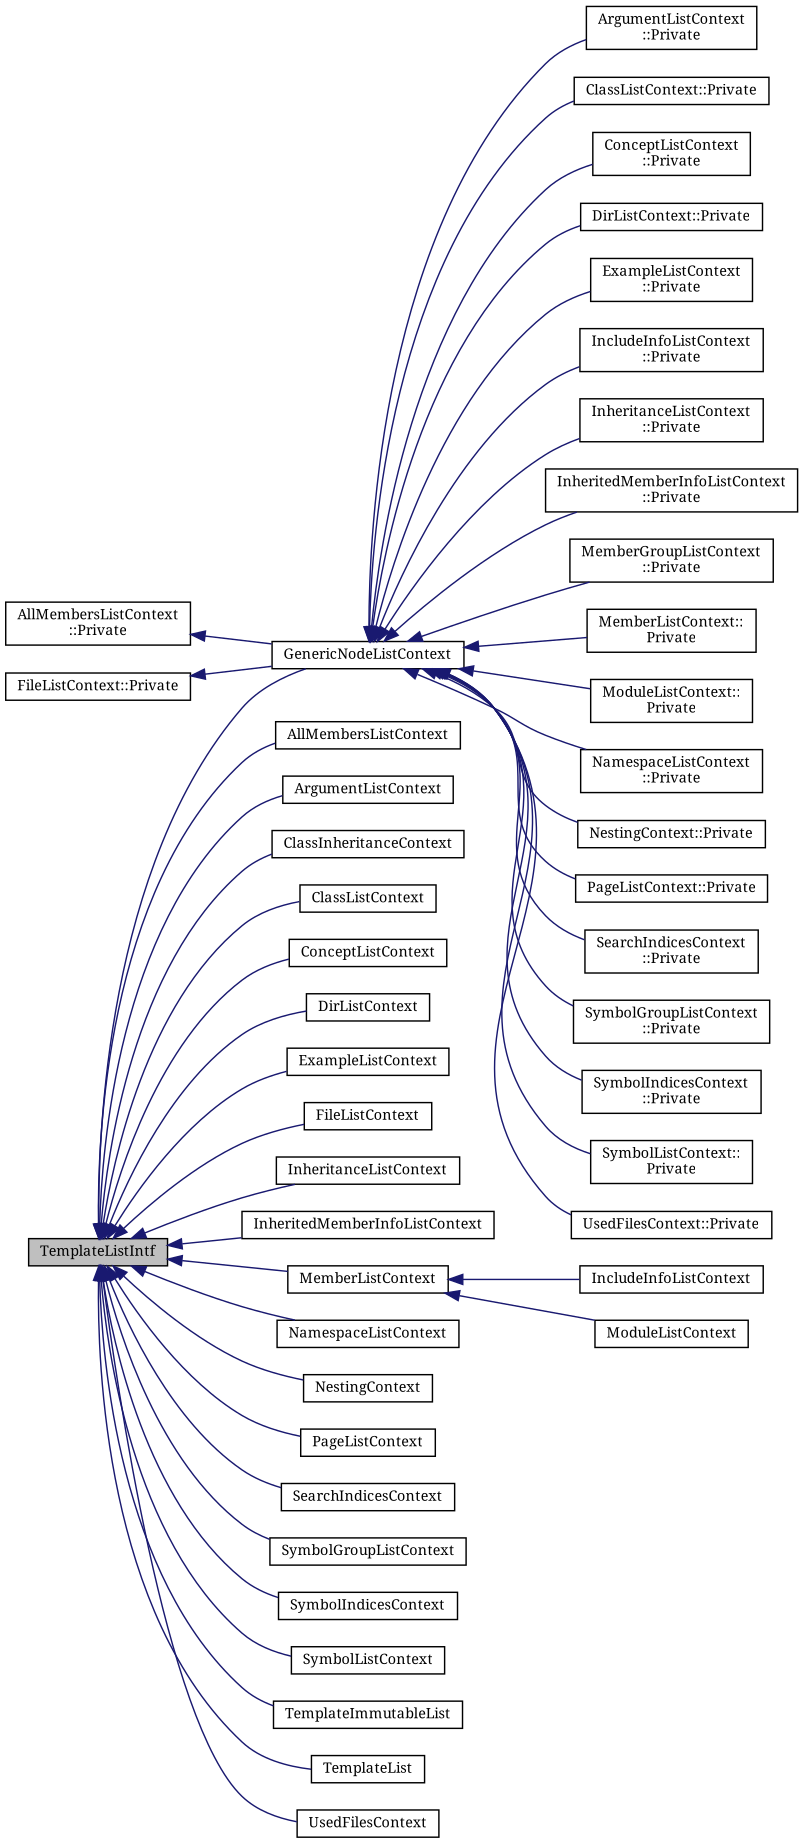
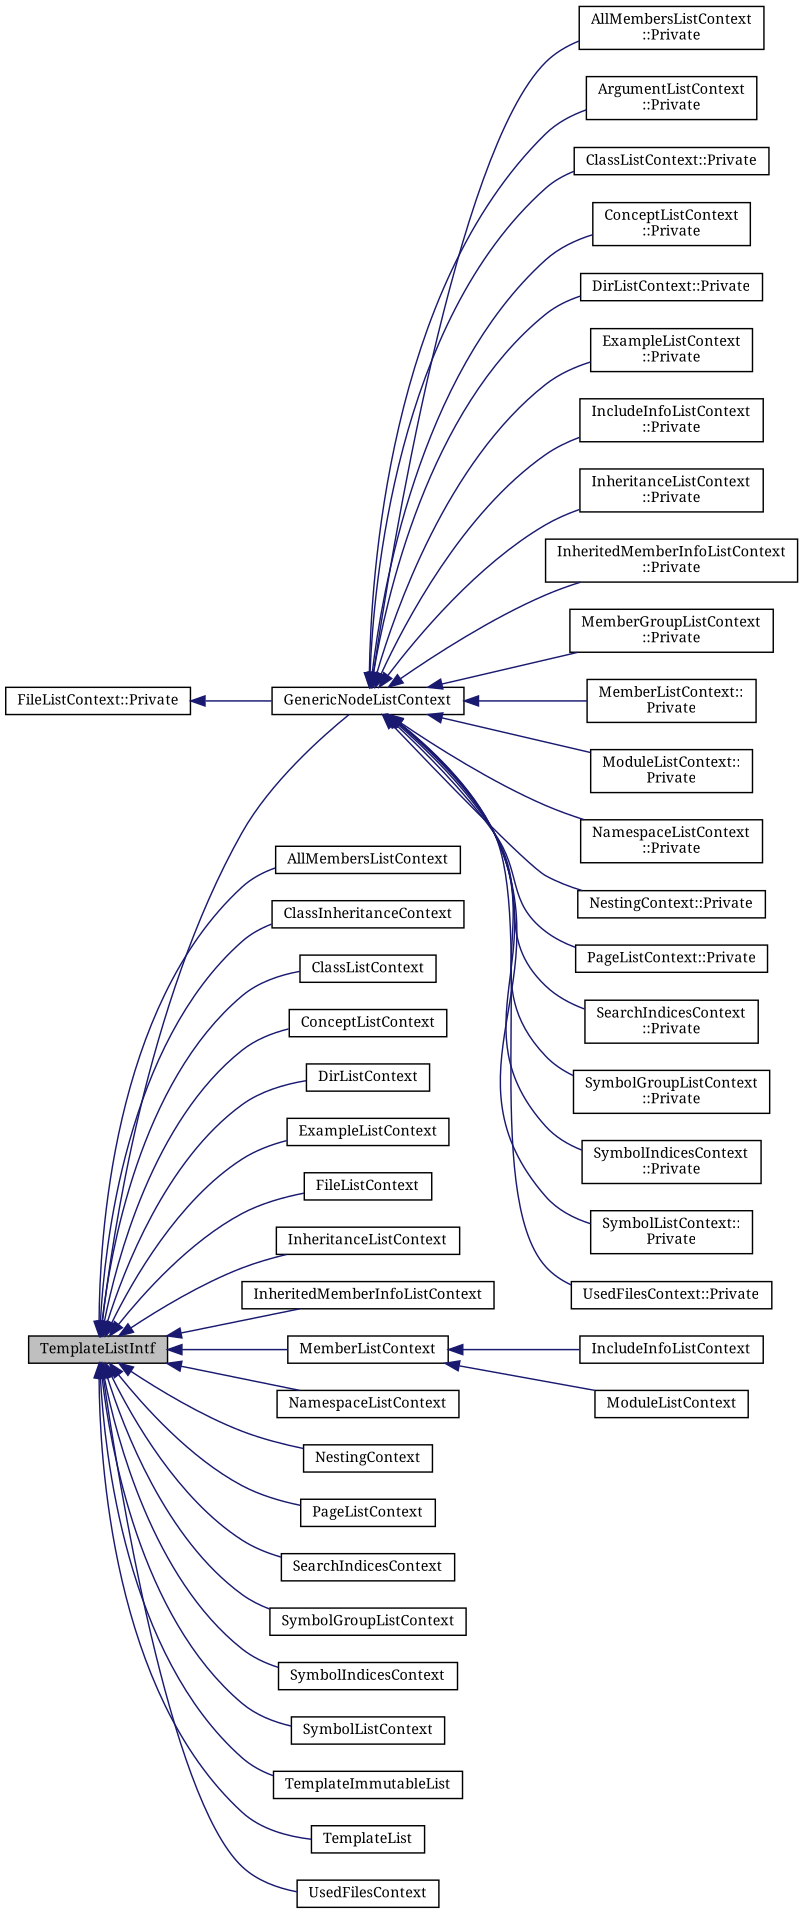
edge "GenericNodeListContext" -> "AllMembersListContext ::Private": reversed
node "ArgumentListContext": removed
